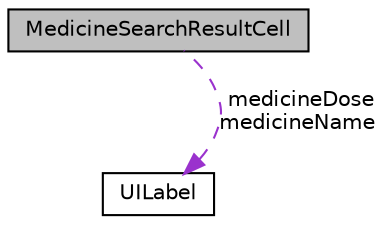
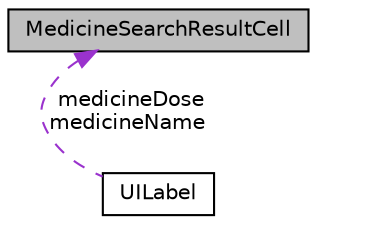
edge "MedicineSearchResultCell" -> "UILabel": reversed
